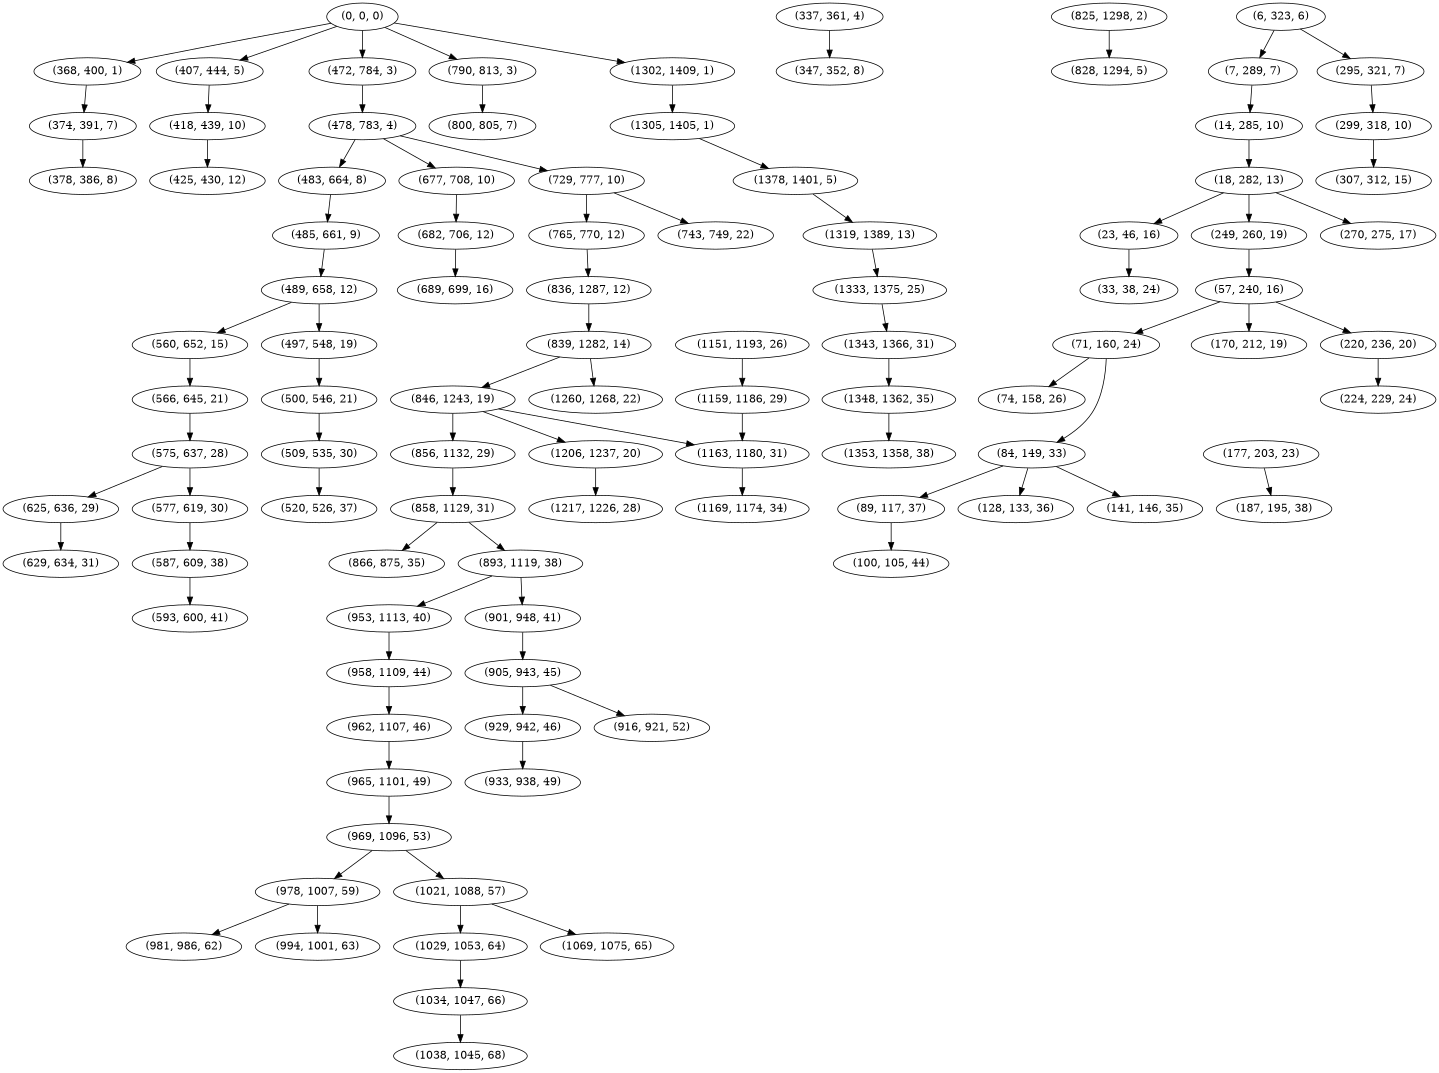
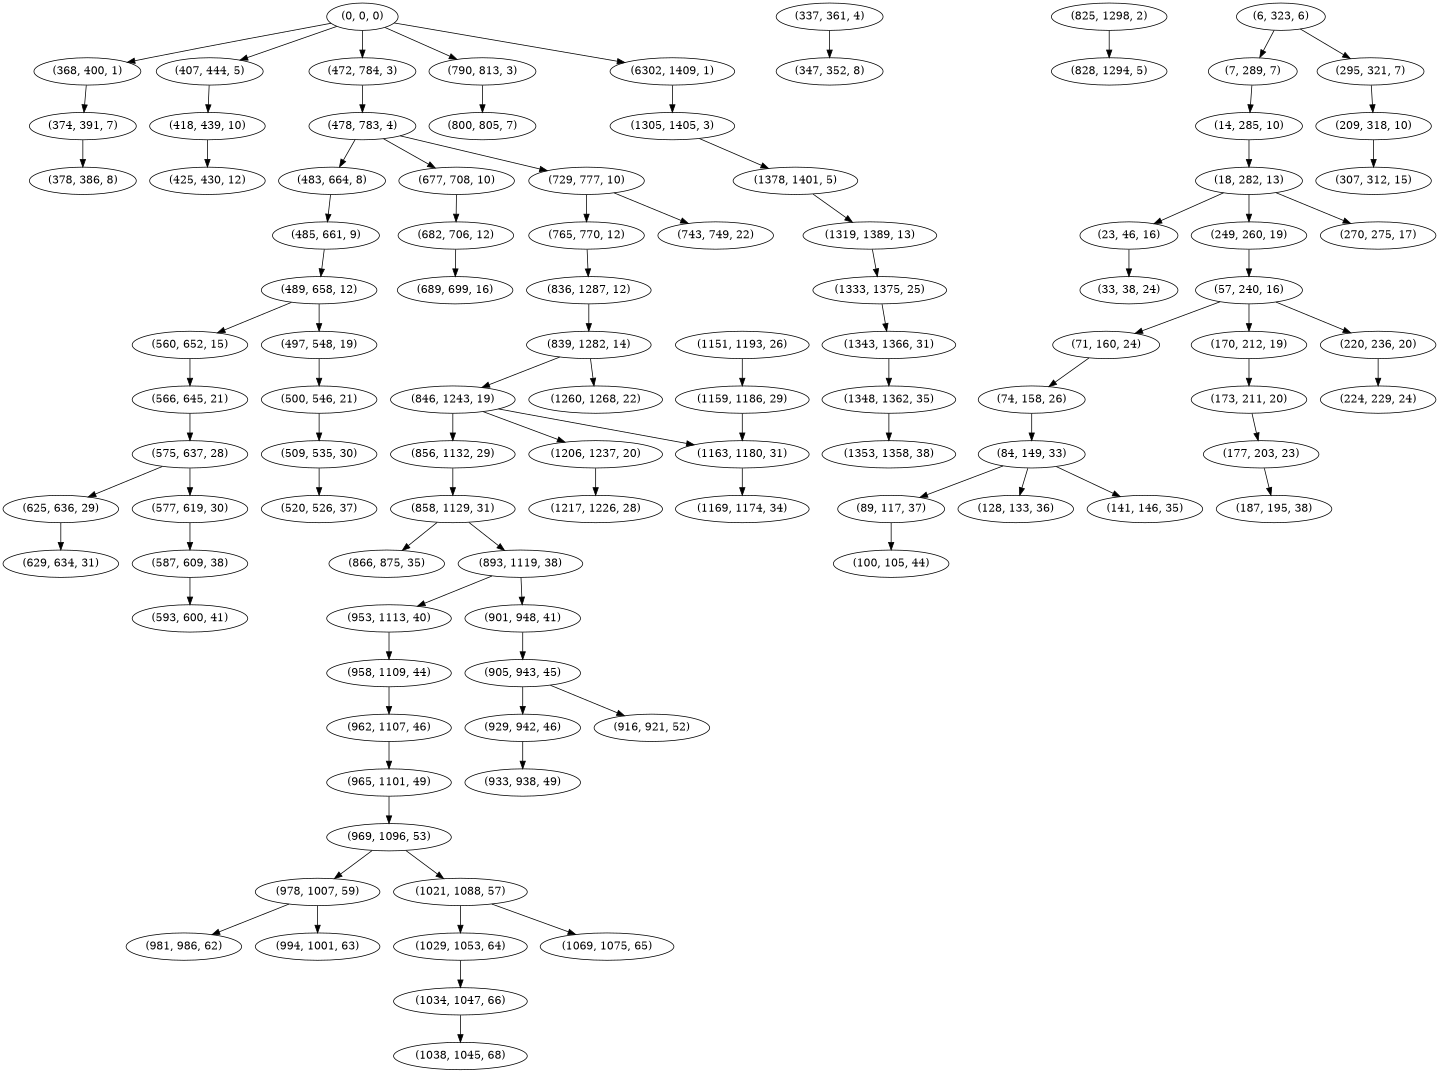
node "(1302, 1409, 1)": label "(1302, 1409, 1)" -> "(6302, 1409, 1)"
node "(1305, 1405, 1)": label "(1305, 1405, 1)" -> "(1305, 1405, 3)"
node "(299, 318, 10)": label "(299, 318, 10)" -> "(209, 318, 10)"
node "(173, 211, 20)": added
edge "(71, 160, 24)" -> "(84, 149, 33)": now "(74, 158, 26)" -> "(84, 149, 33)"
